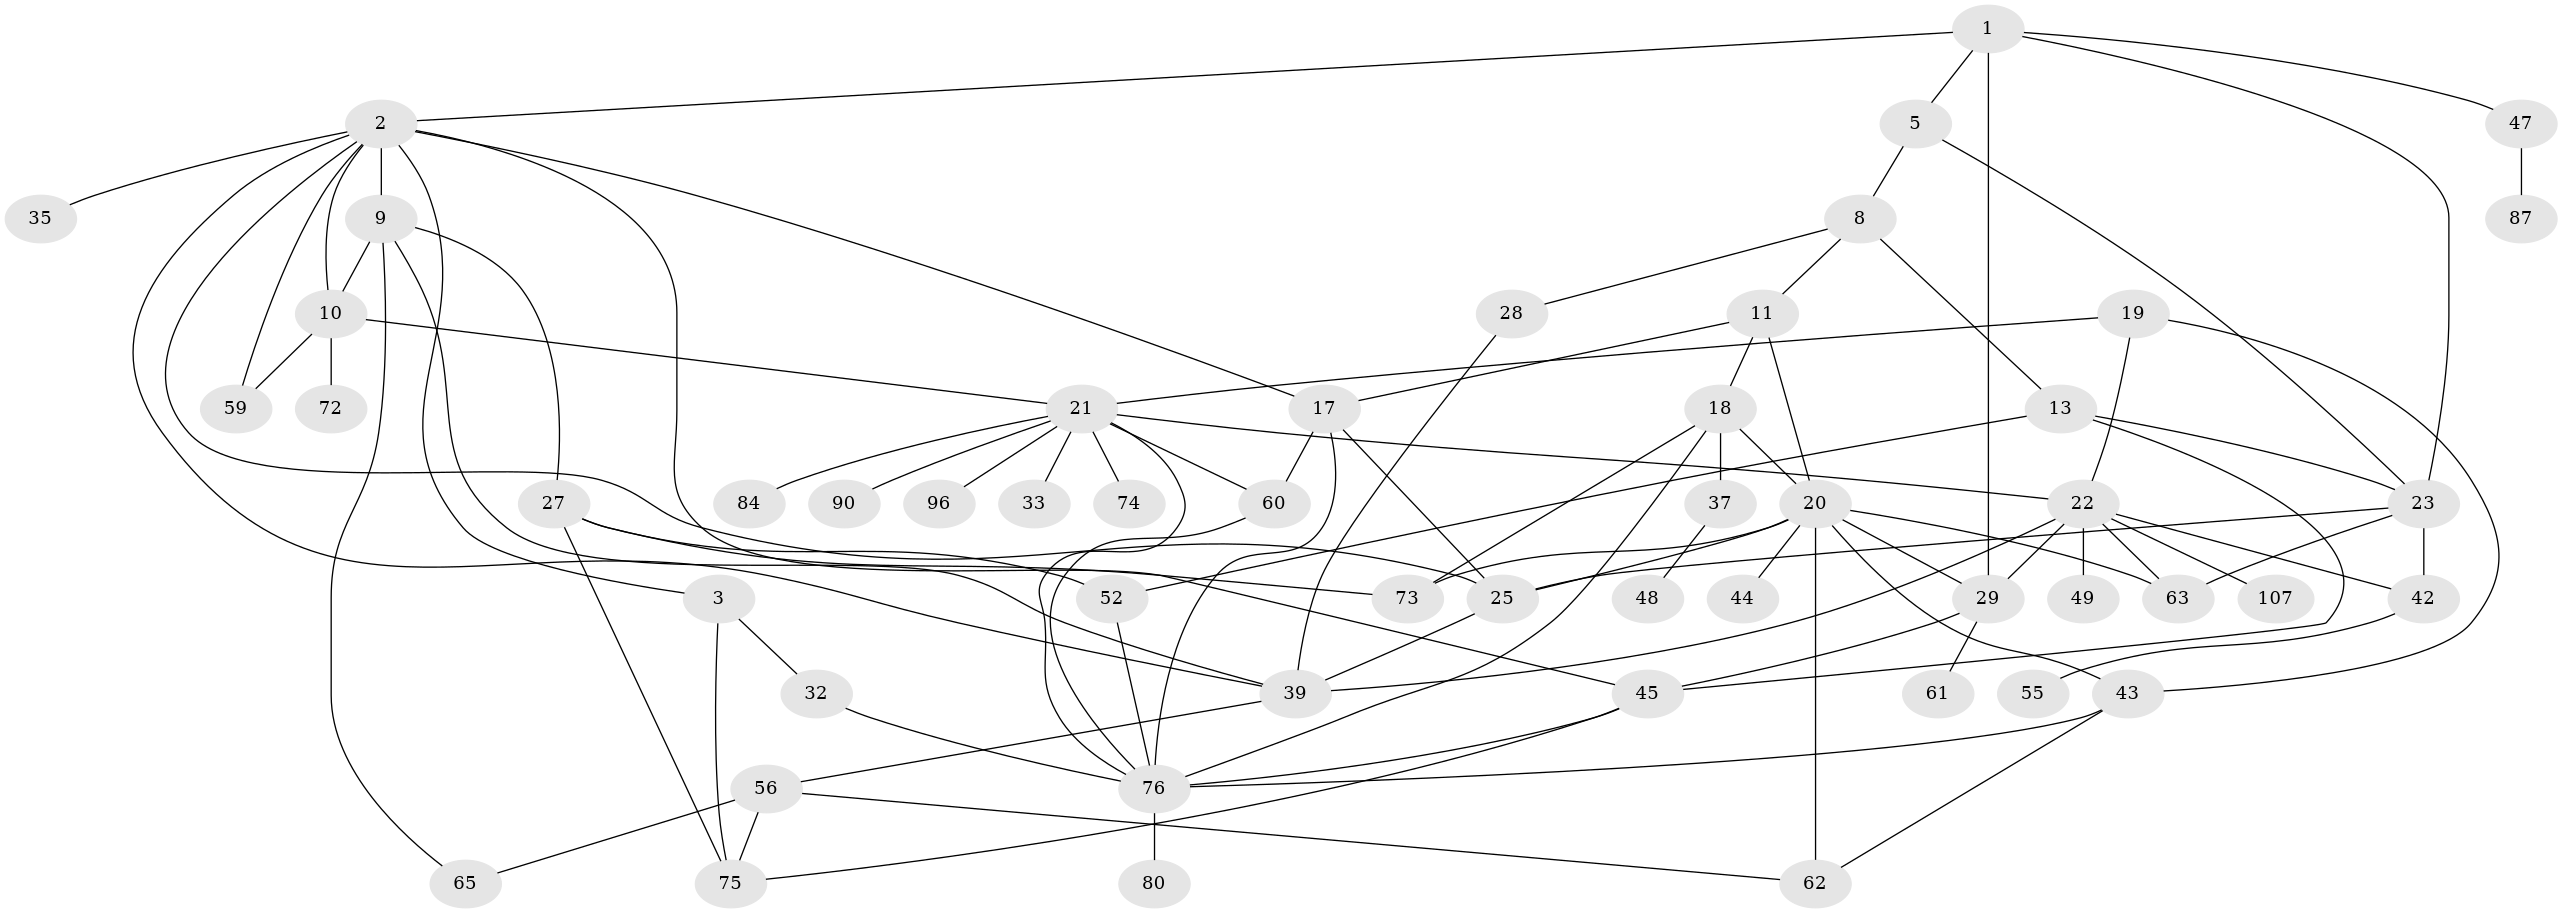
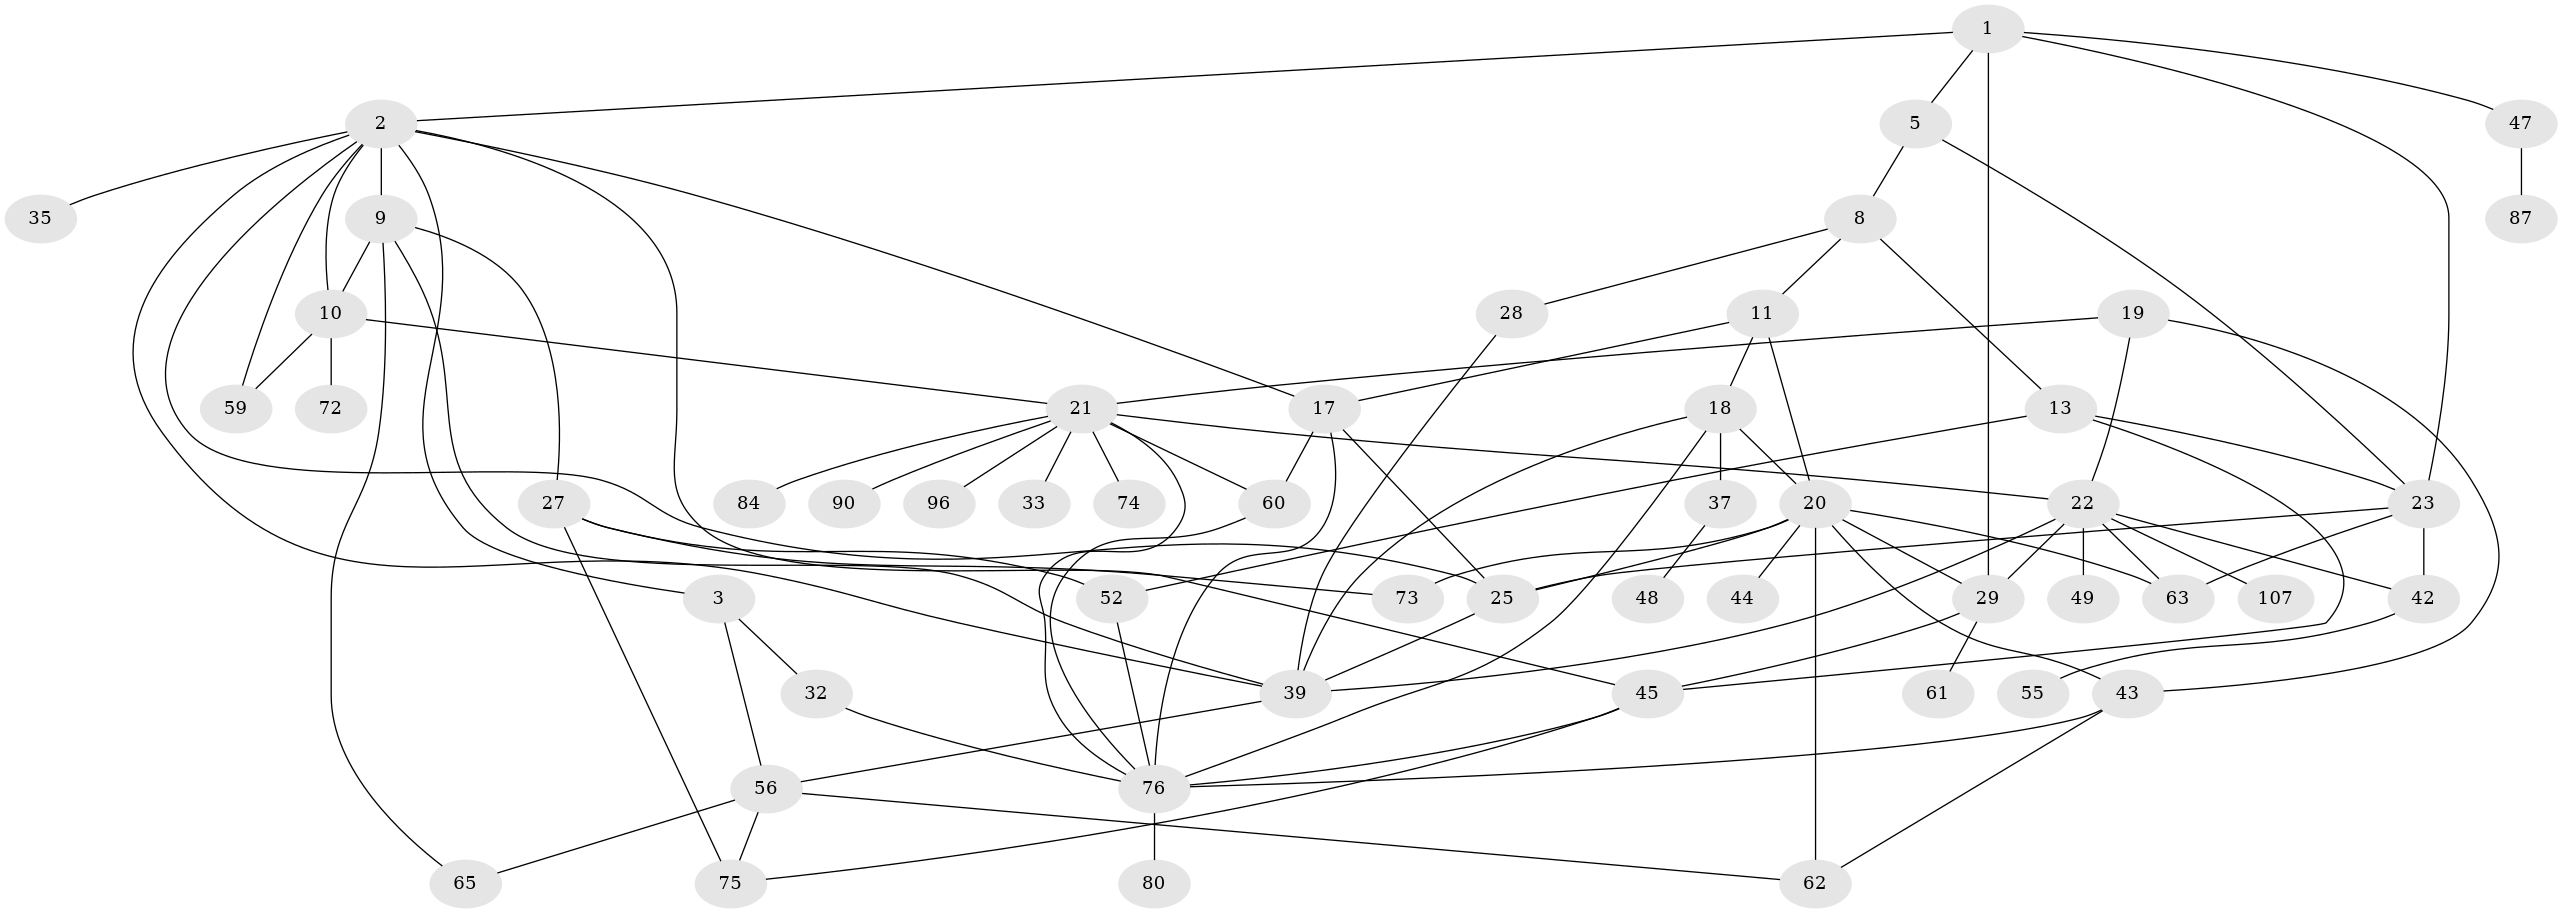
edge "18" -- "73": now "18" -- "39"
edge "3" -- "75": now "3" -- "56"
